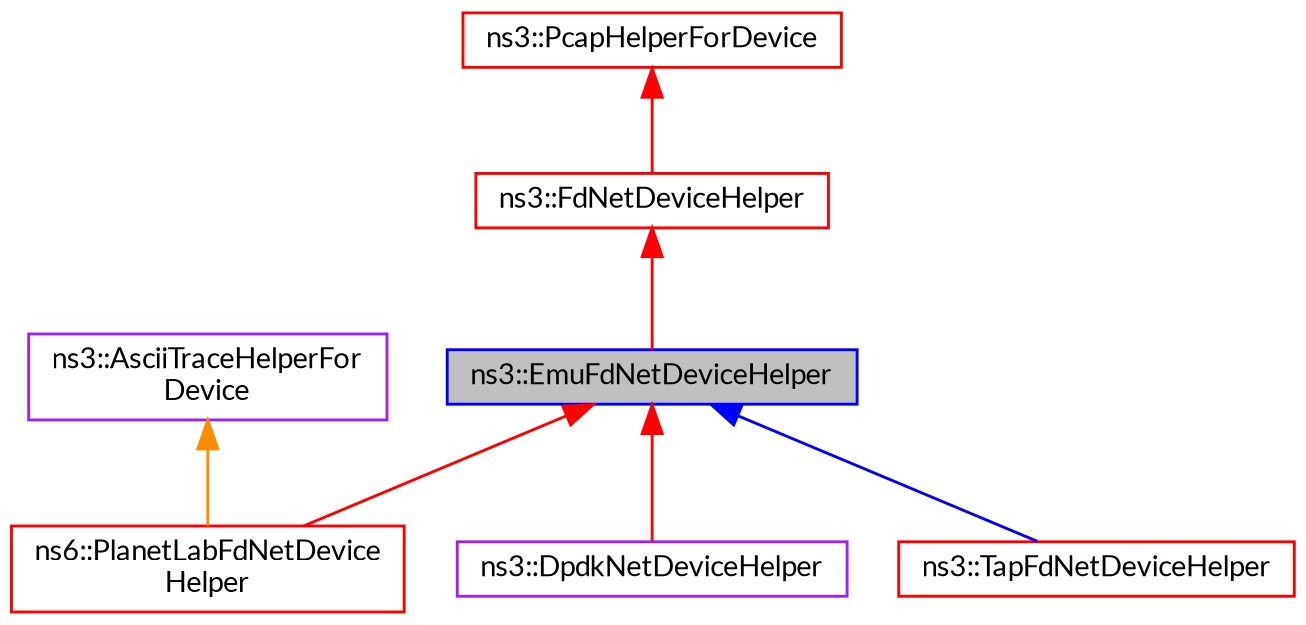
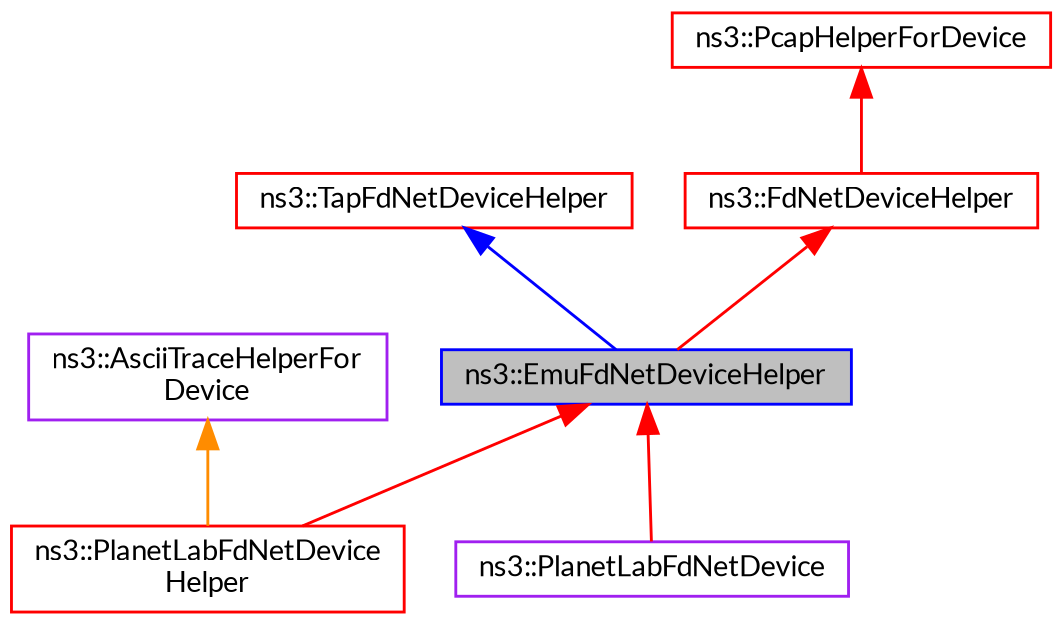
edge "ns3::TapFdNetDeviceHelper" -> "ns3::EmuFdNetDeviceHelper": reversed
node "ns6::PlanetLabFdNetDevice Helper": label "ns6::PlanetLabFdNetDevice Helper" -> "ns3::PlanetLabFdNetDevice Helper"
node "ns3::DpdkNetDeviceHelper": label "ns3::DpdkNetDeviceHelper" -> "ns3::PlanetLabFdNetDevice"
